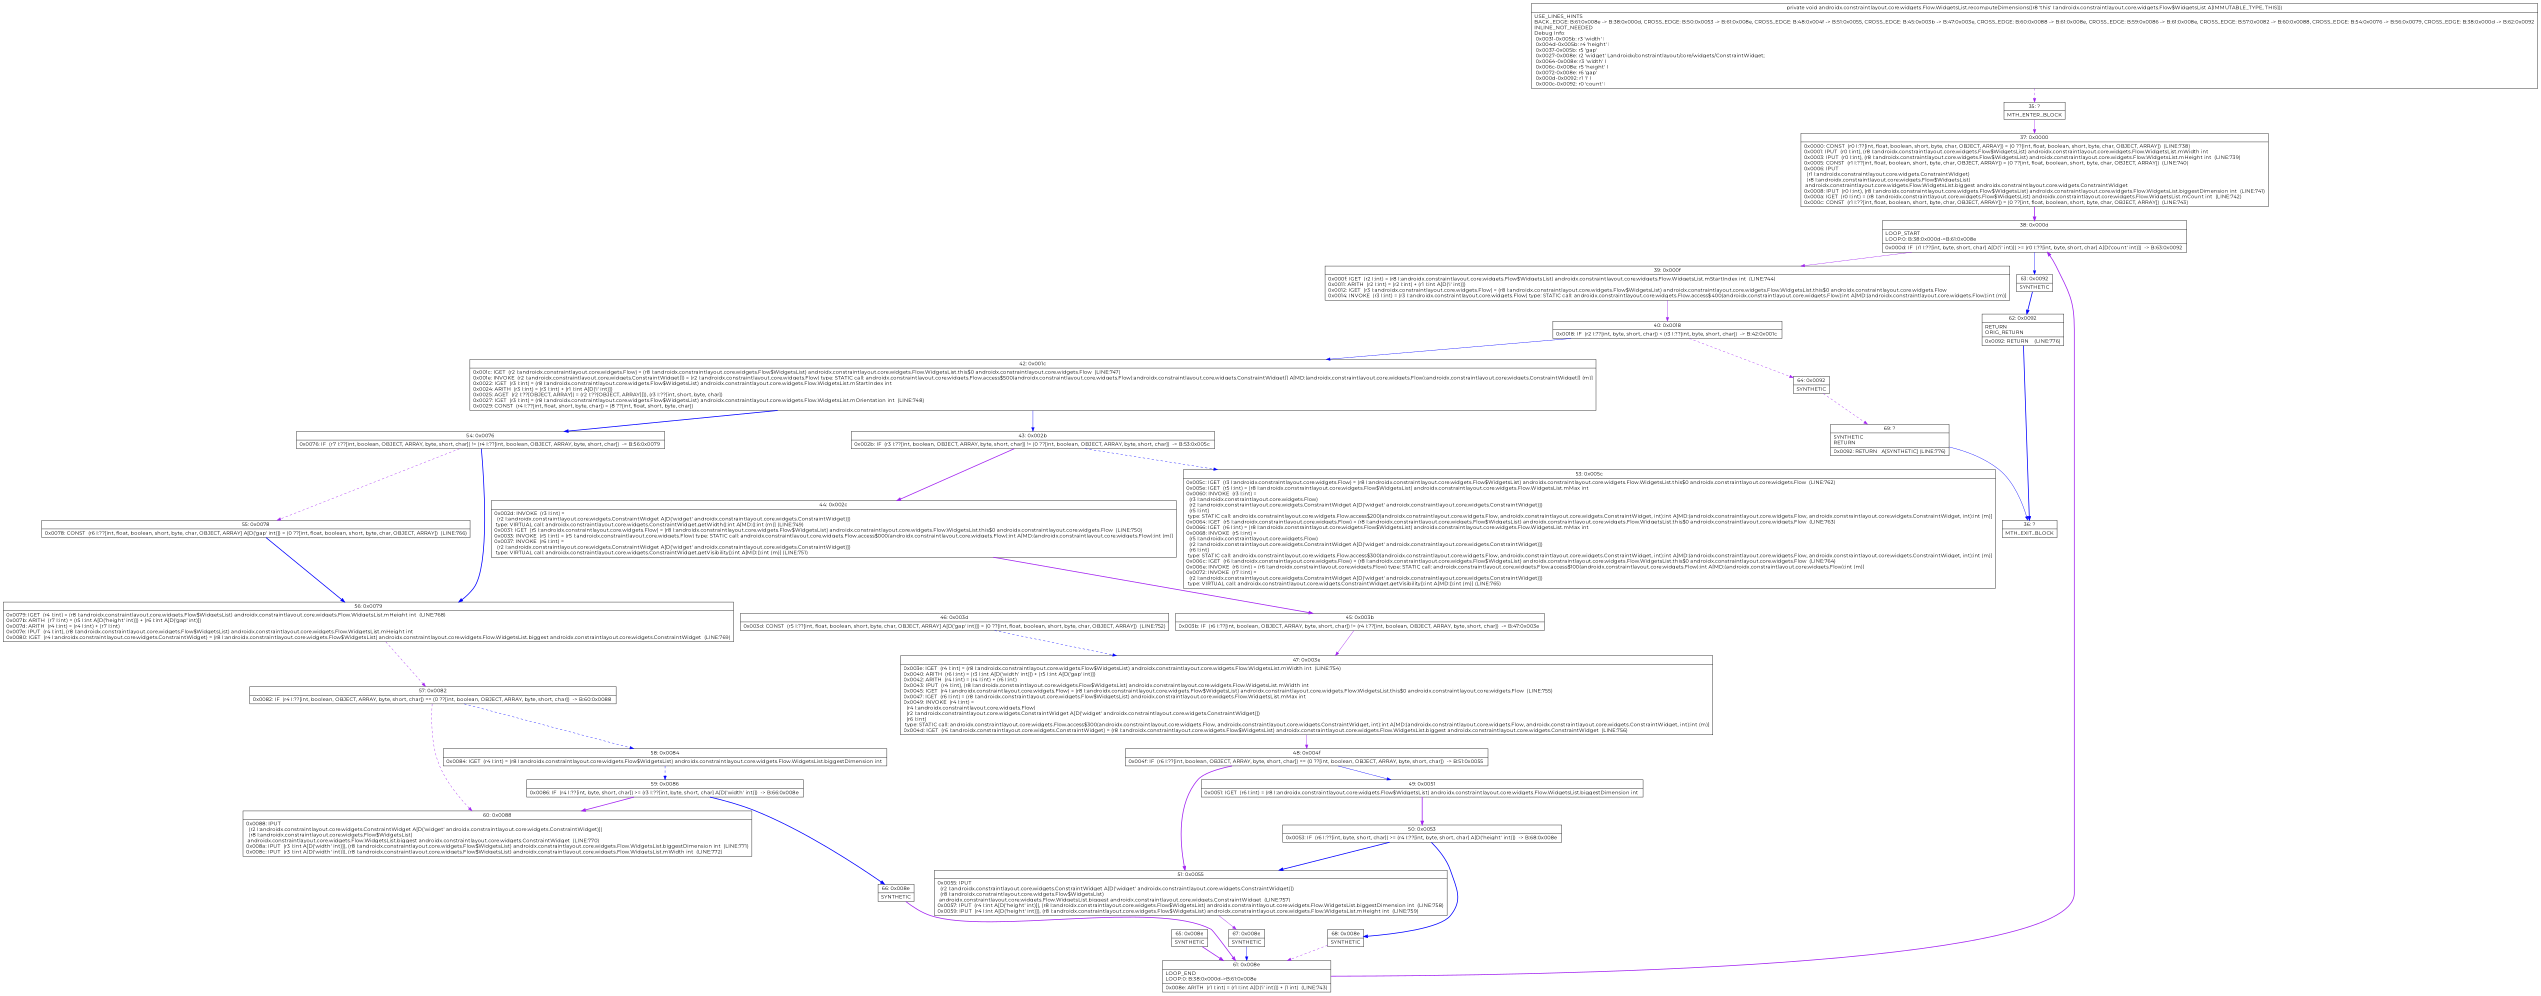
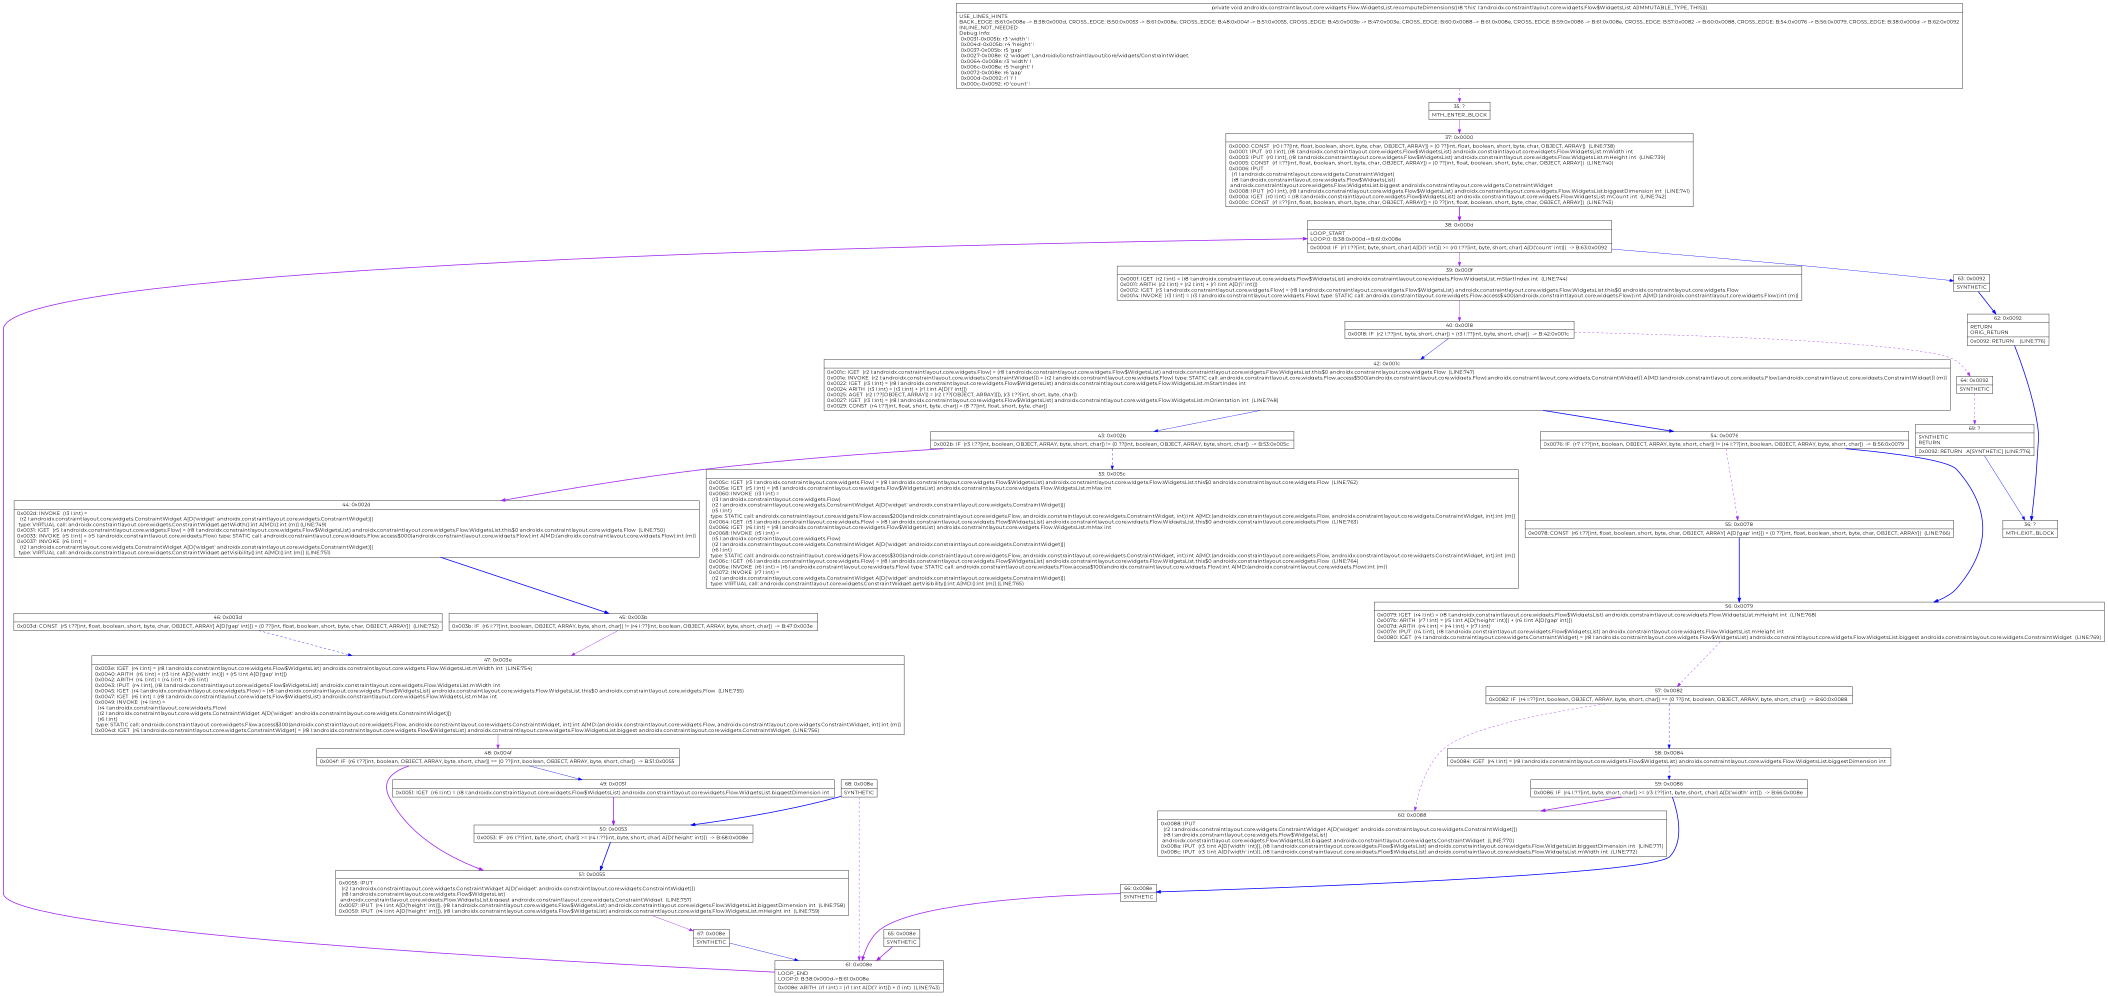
edge "44: 0x002d" -> "45: 0x003b": color purple -> blue
edge "50: 0x0053" -> "68: 0x008e": reversed
